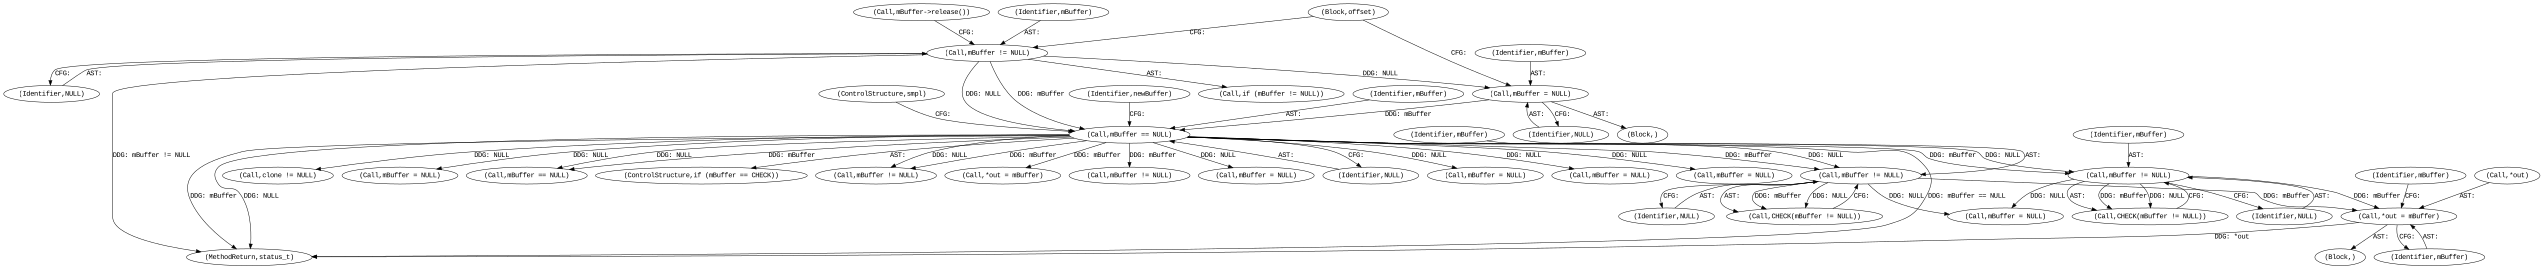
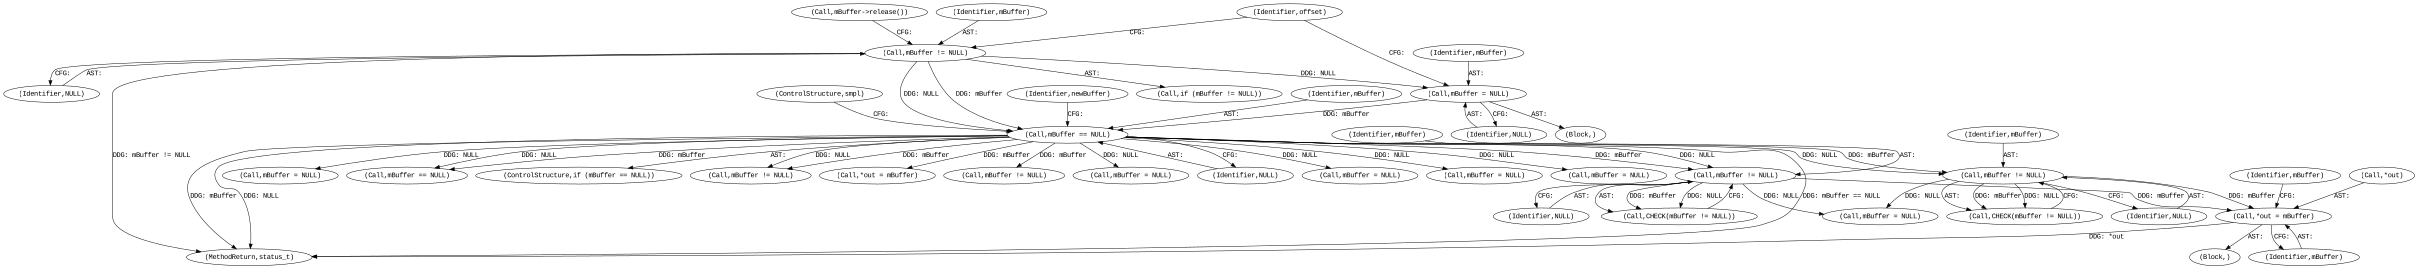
node "(Block,offset)": label "(Block,offset)" -> "(Identifier,offset)"
node "(Call,clone != NULL)": removed
node "(ControlStructure,if (mBuffer == CHECK))": label "(ControlStructure,if (mBuffer == CHECK))" -> "(ControlStructure,if (mBuffer == NULL))"
